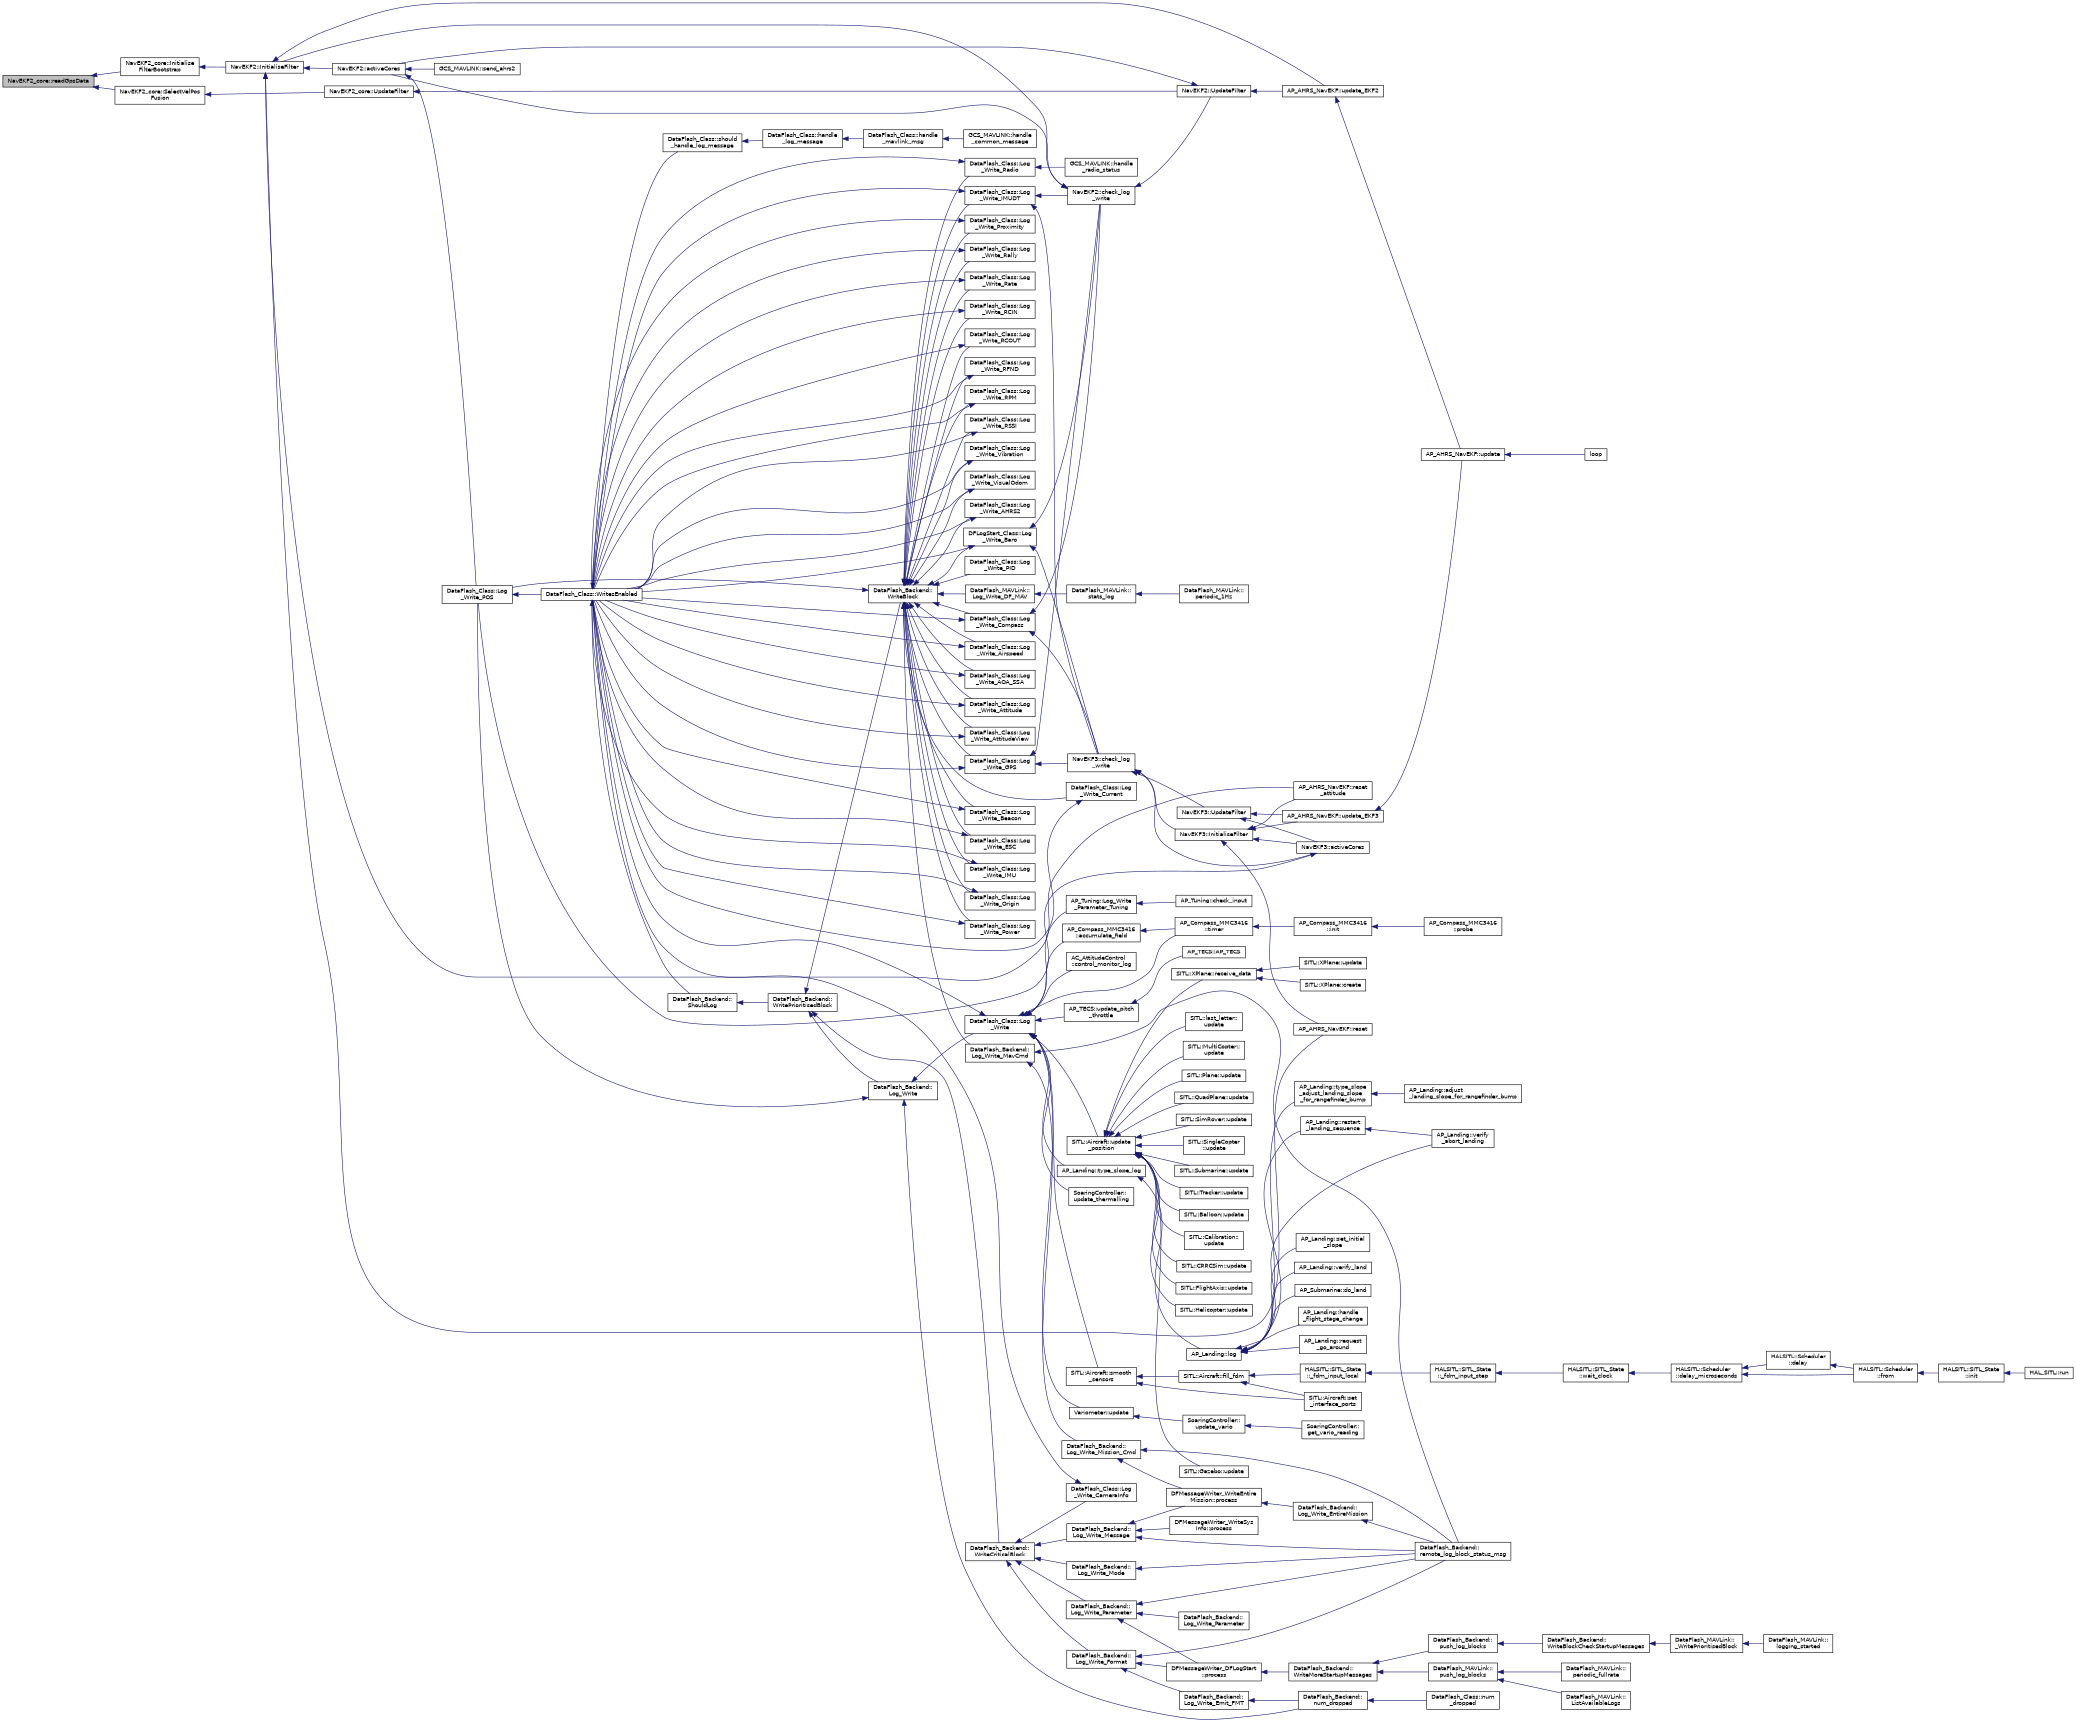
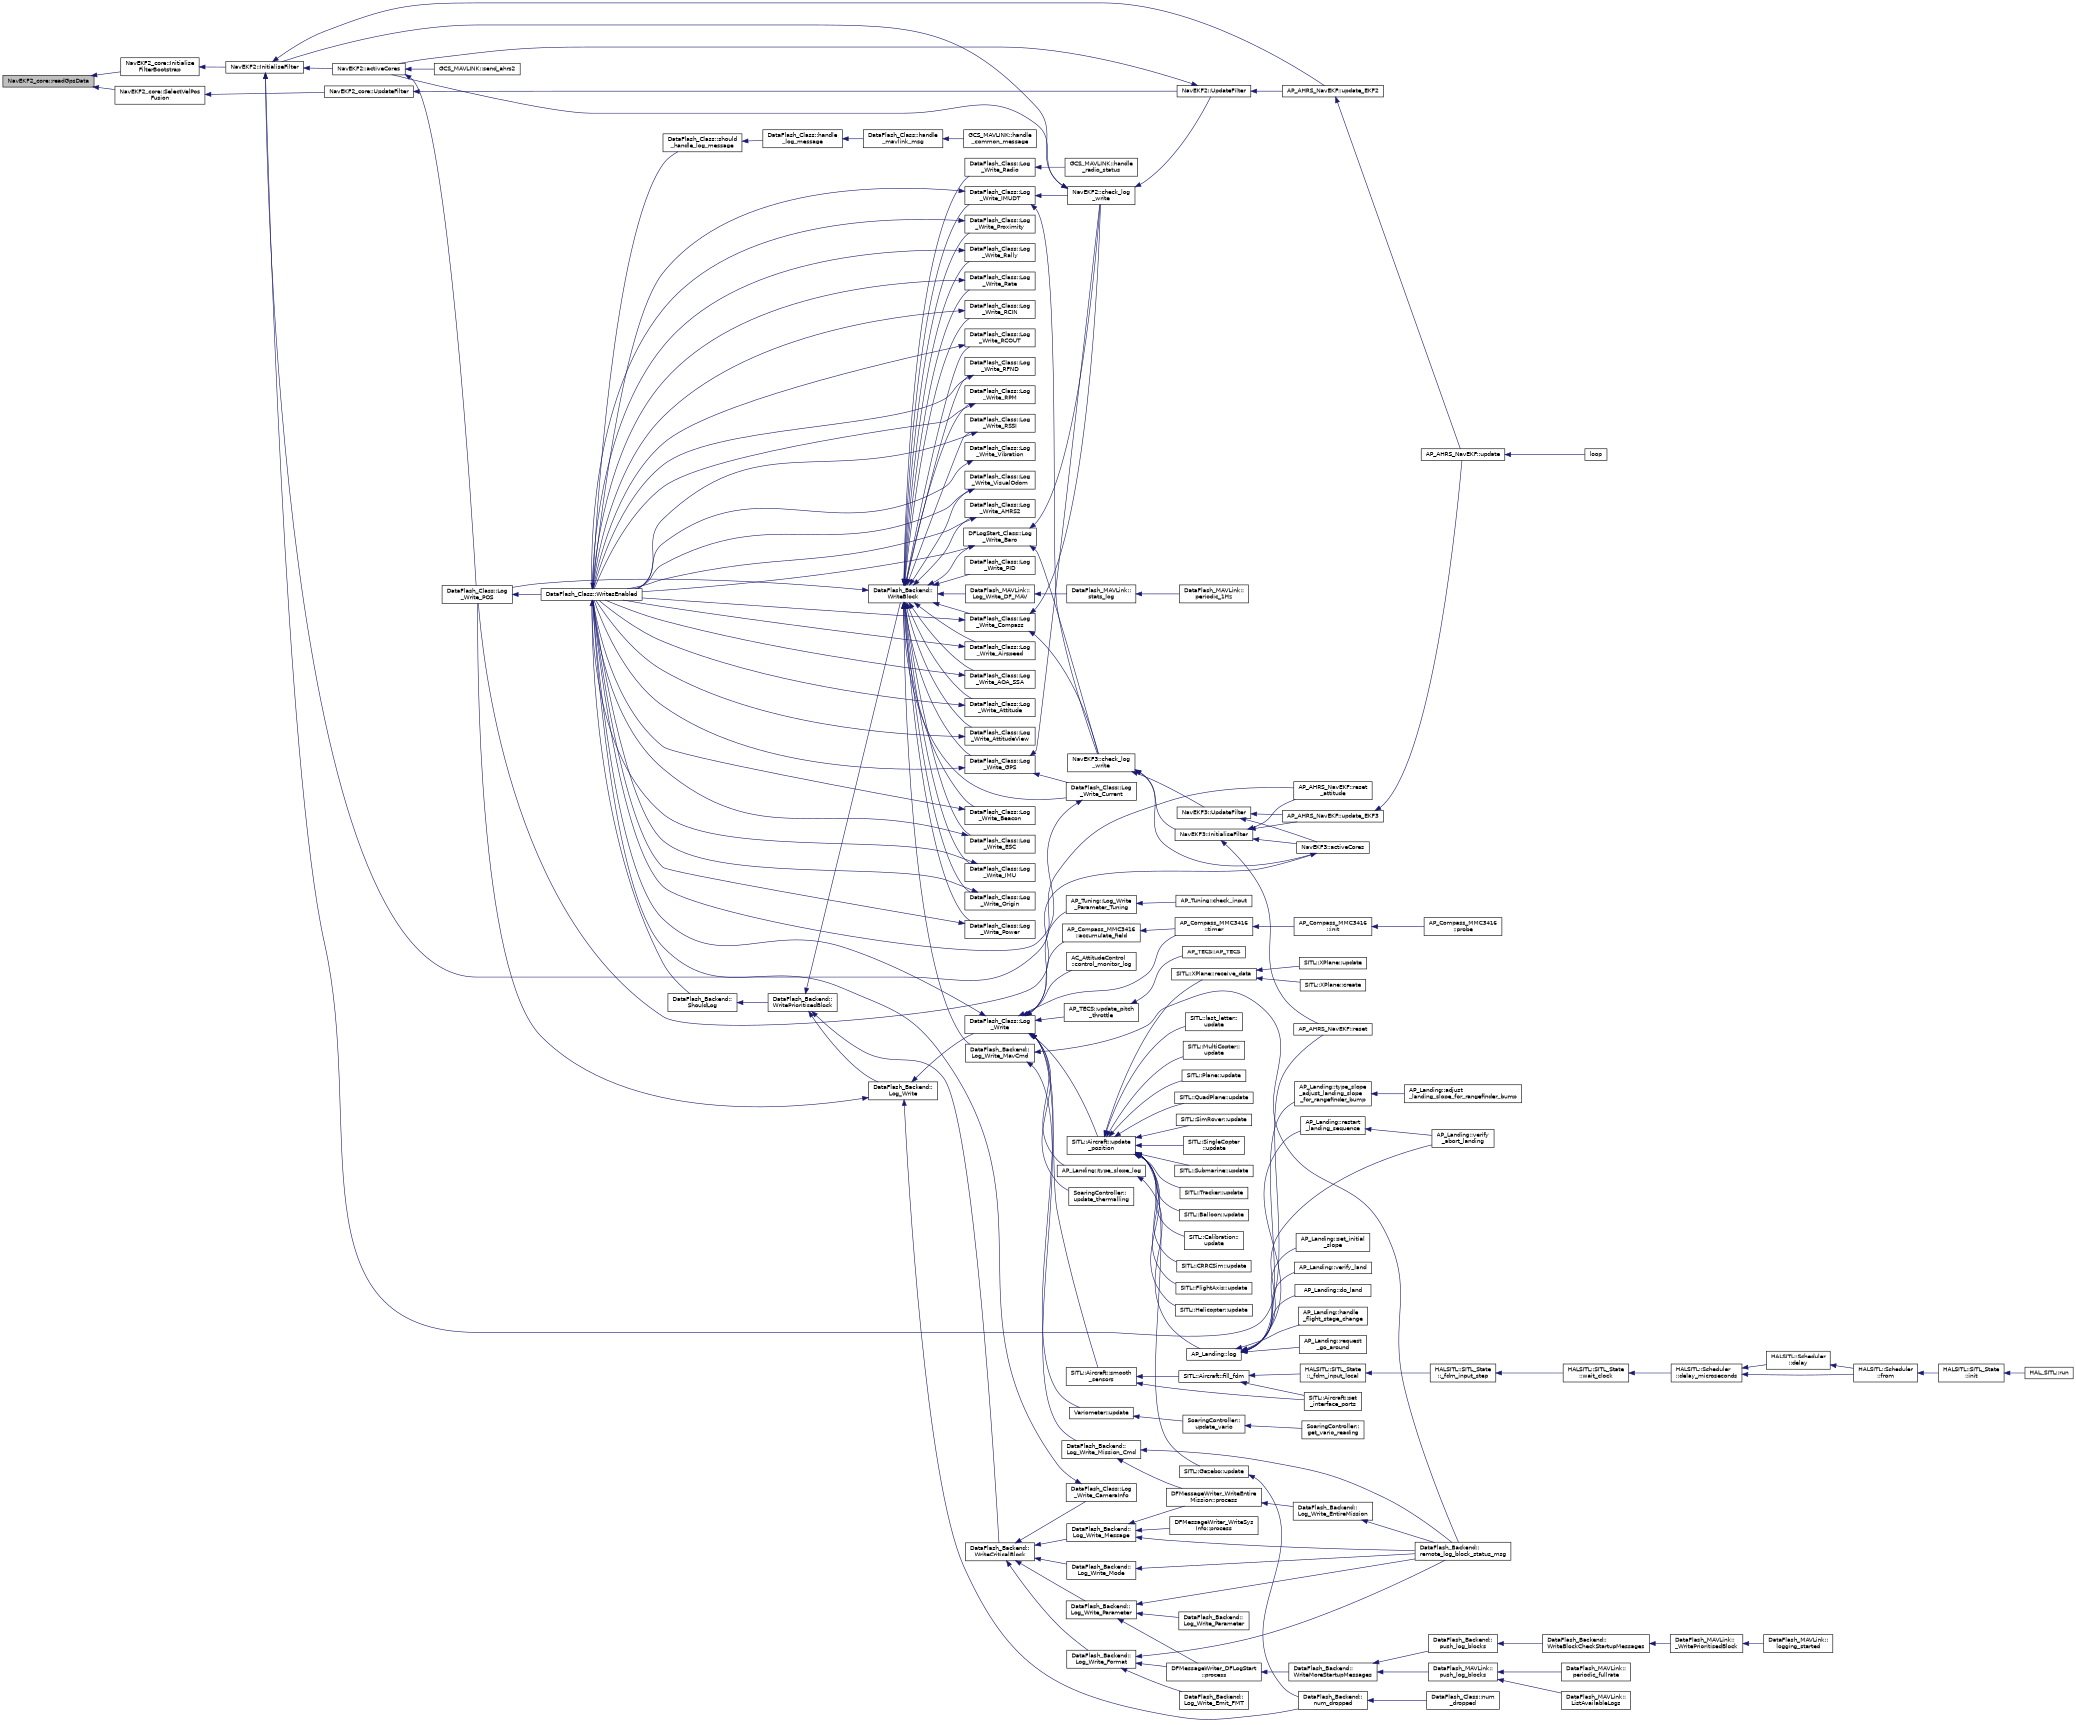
edge "DataFlash_Class::WritesEnabled" -> "DataFlash_Class::Log _Write_Radio": removed
edge "DataFlash_Class::Log _Write_Vibration" -> "DataFlash_Backend:: WriteBlock": removed
edge "NavEKF3::check_log _write" -> "DataFlash_Class::Log _Write_GPS": now "DataFlash_Class::Log _Write_Current" -> "DataFlash_Class::Log _Write_GPS"
node "AP_Submarine::do_land": label "AP_Submarine::do_land" -> "AP_Landing::do_land"
edge "DataFlash_Backend:: num_dropped" -> "DataFlash_Backend:: Log_Write_Emit_FMT": now "DataFlash_Backend:: num_dropped" -> "SITL::Gazebo::update"
